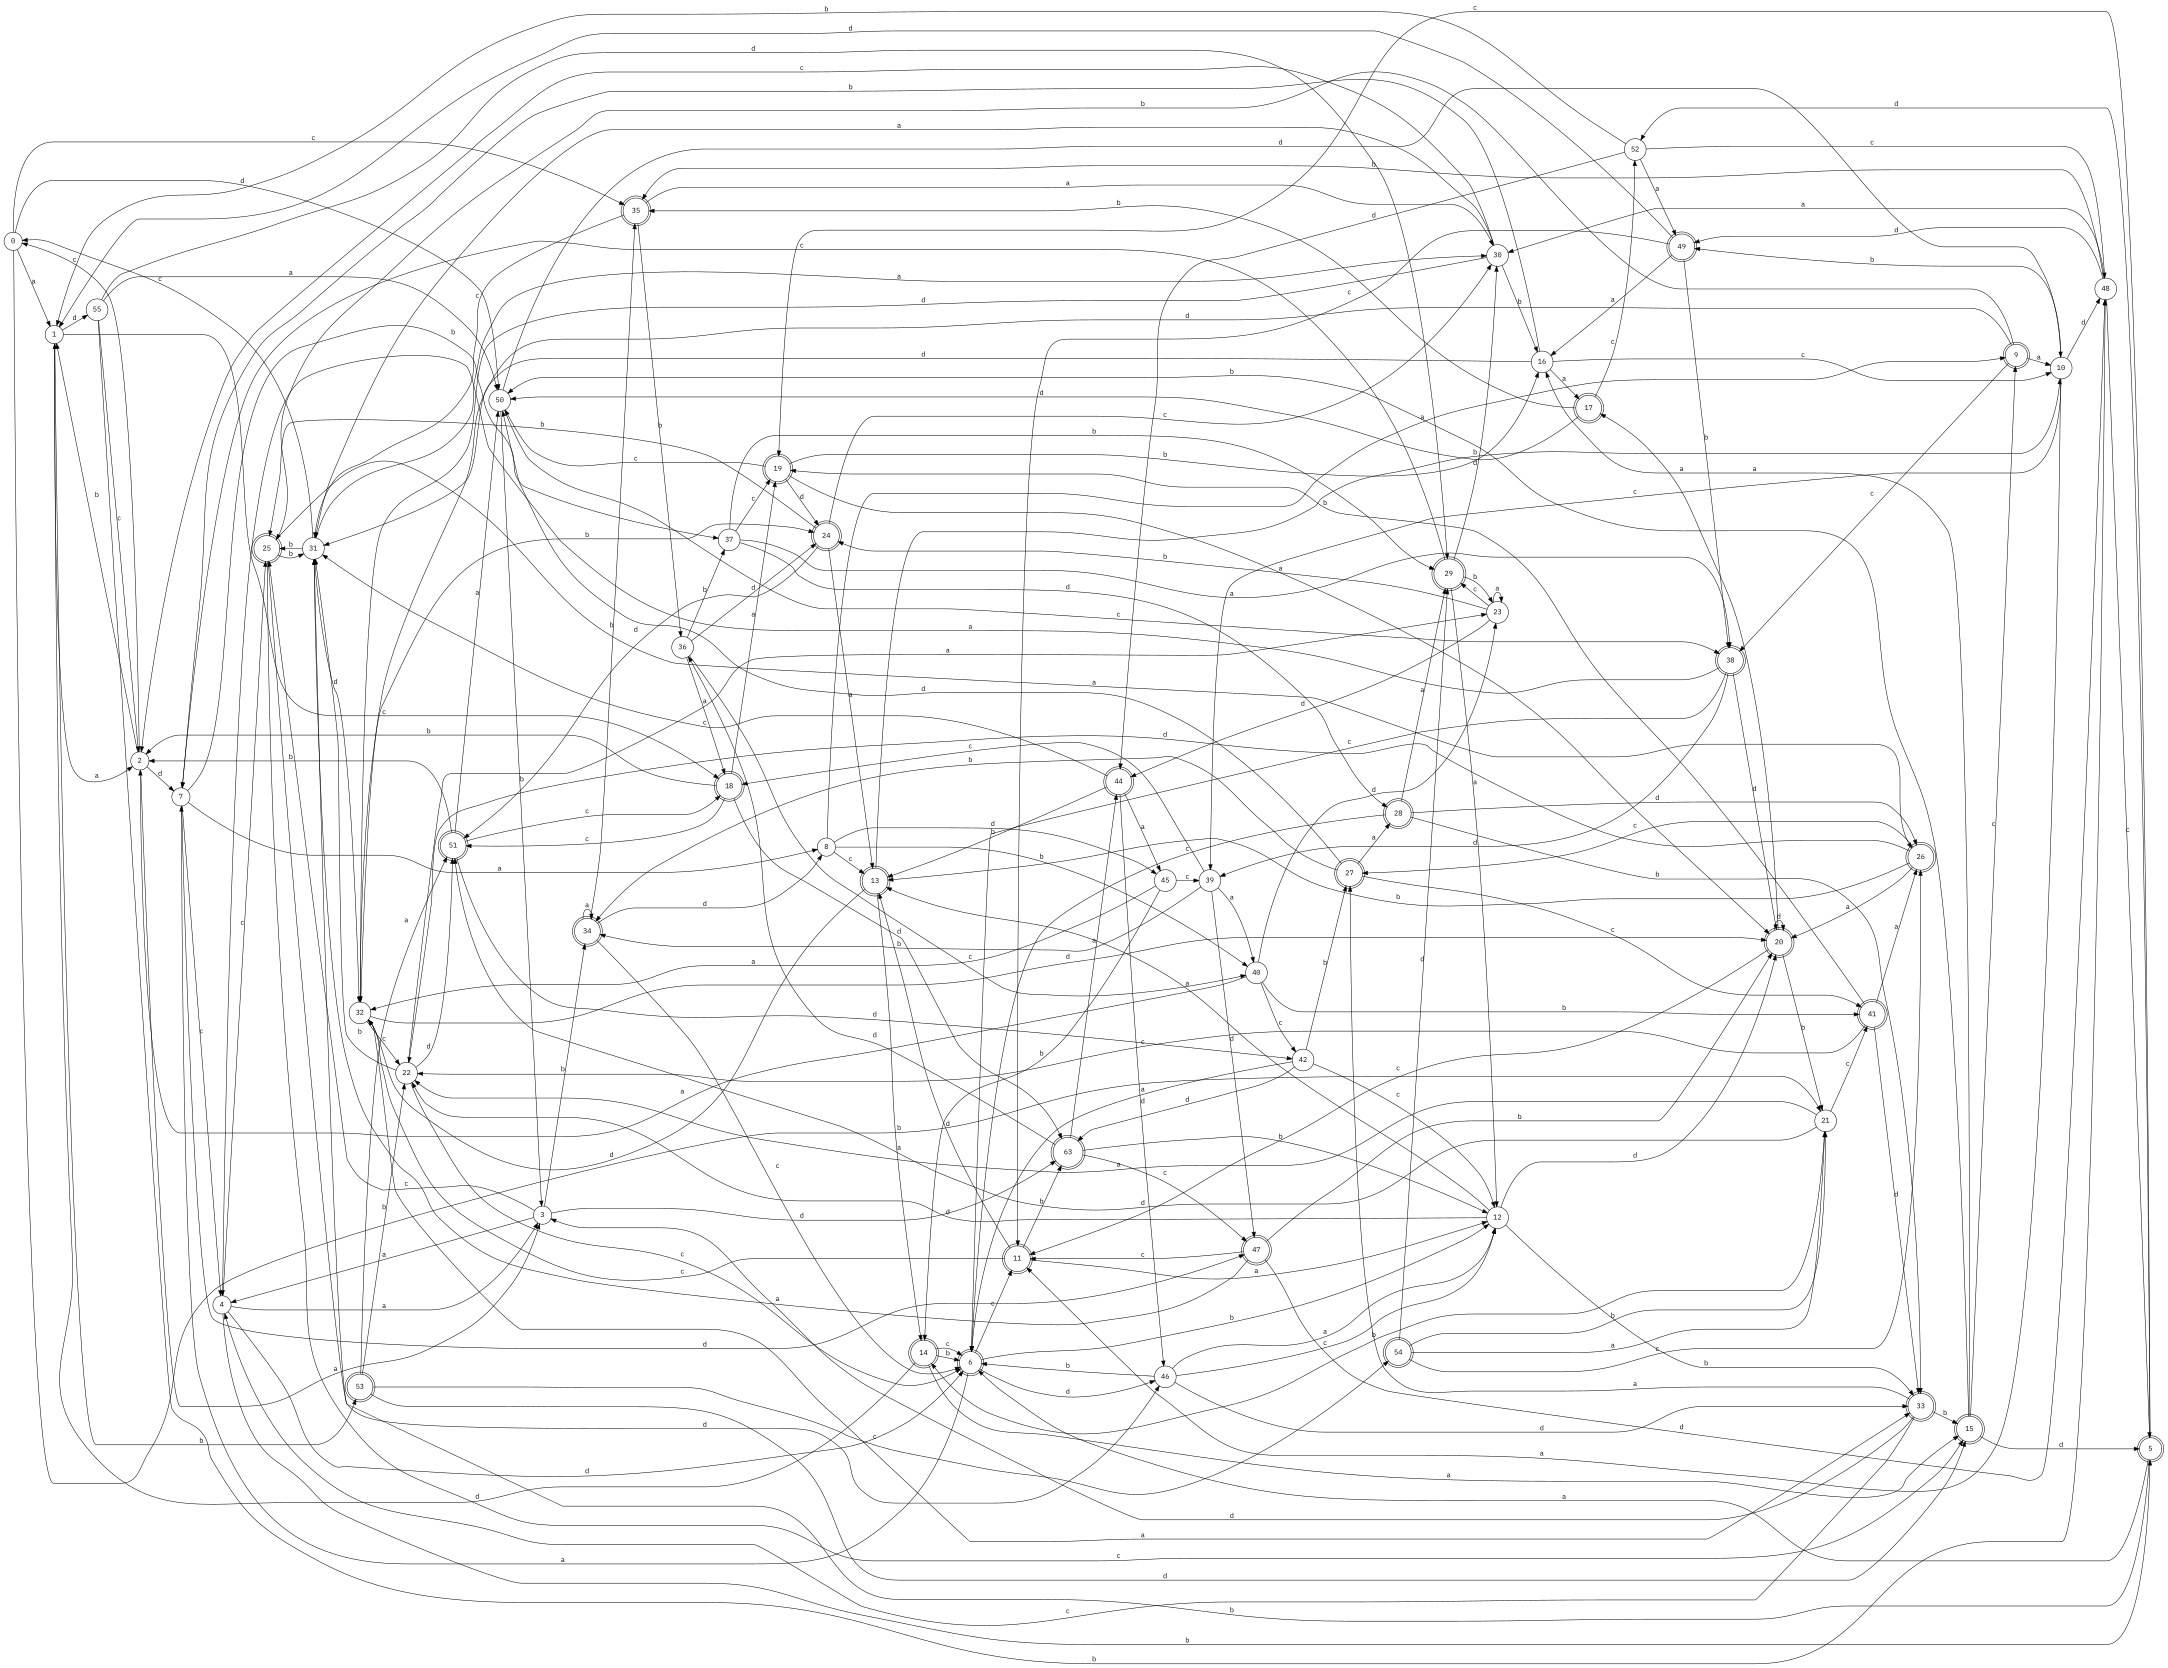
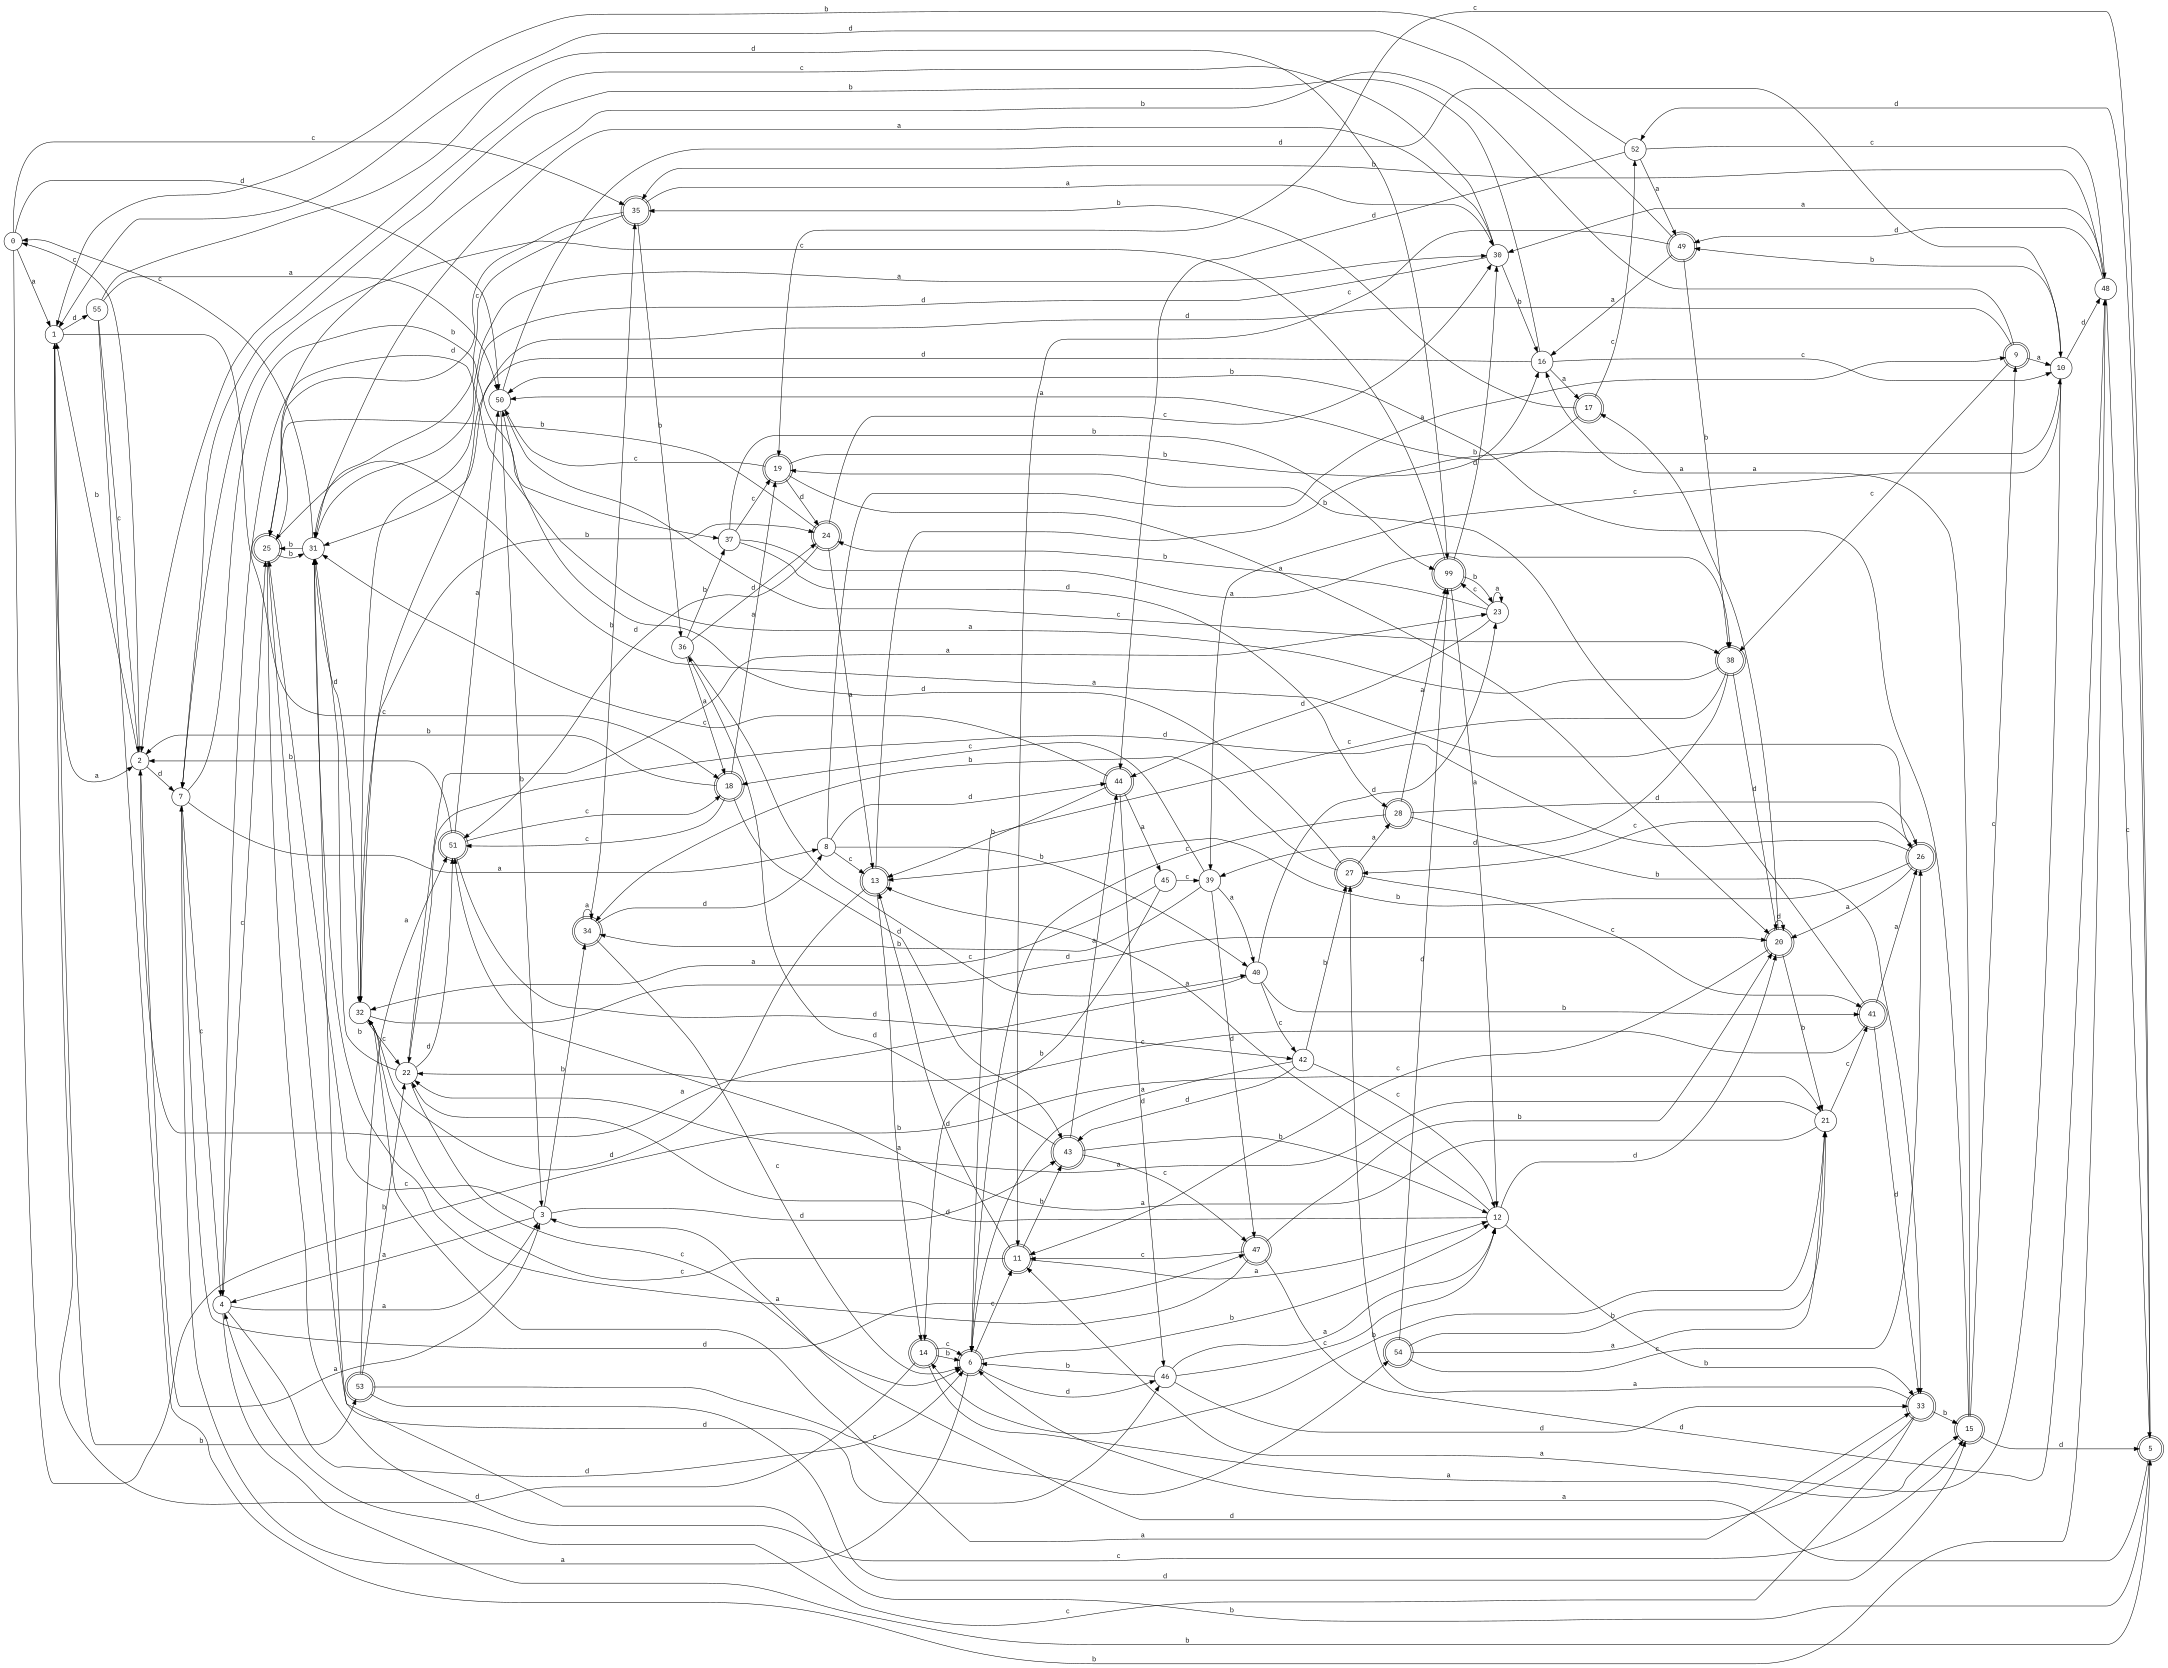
edge "35" -> "25": added, label "d"
edge "17" -> "50": label "d" -> "a"
node "29": label "29" -> "99"
edge "8" -> "45": now "8" -> "44"
node "63": label "63" -> "43"
edge "21" -> "51": label "d" -> "a"
